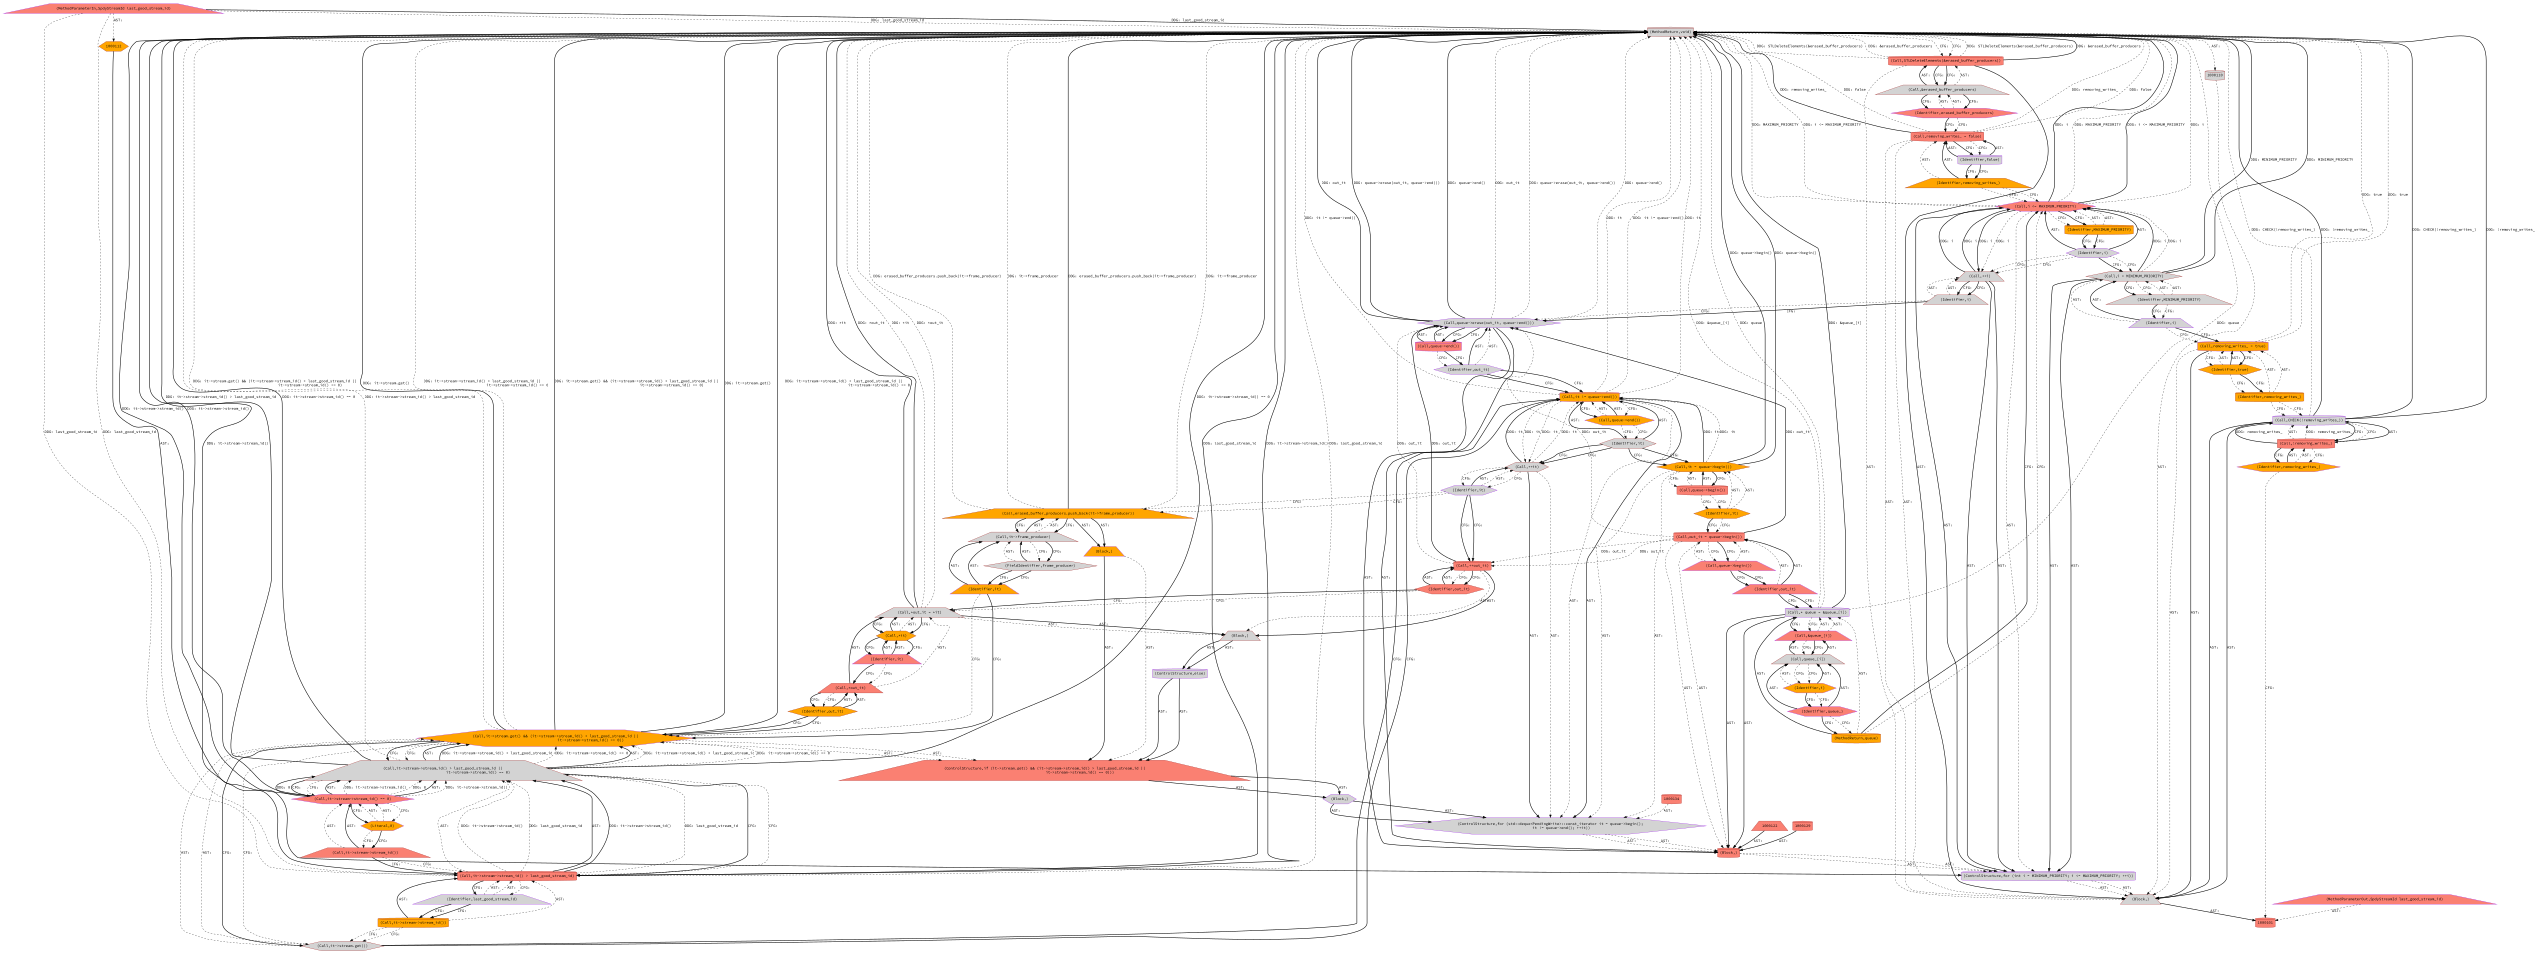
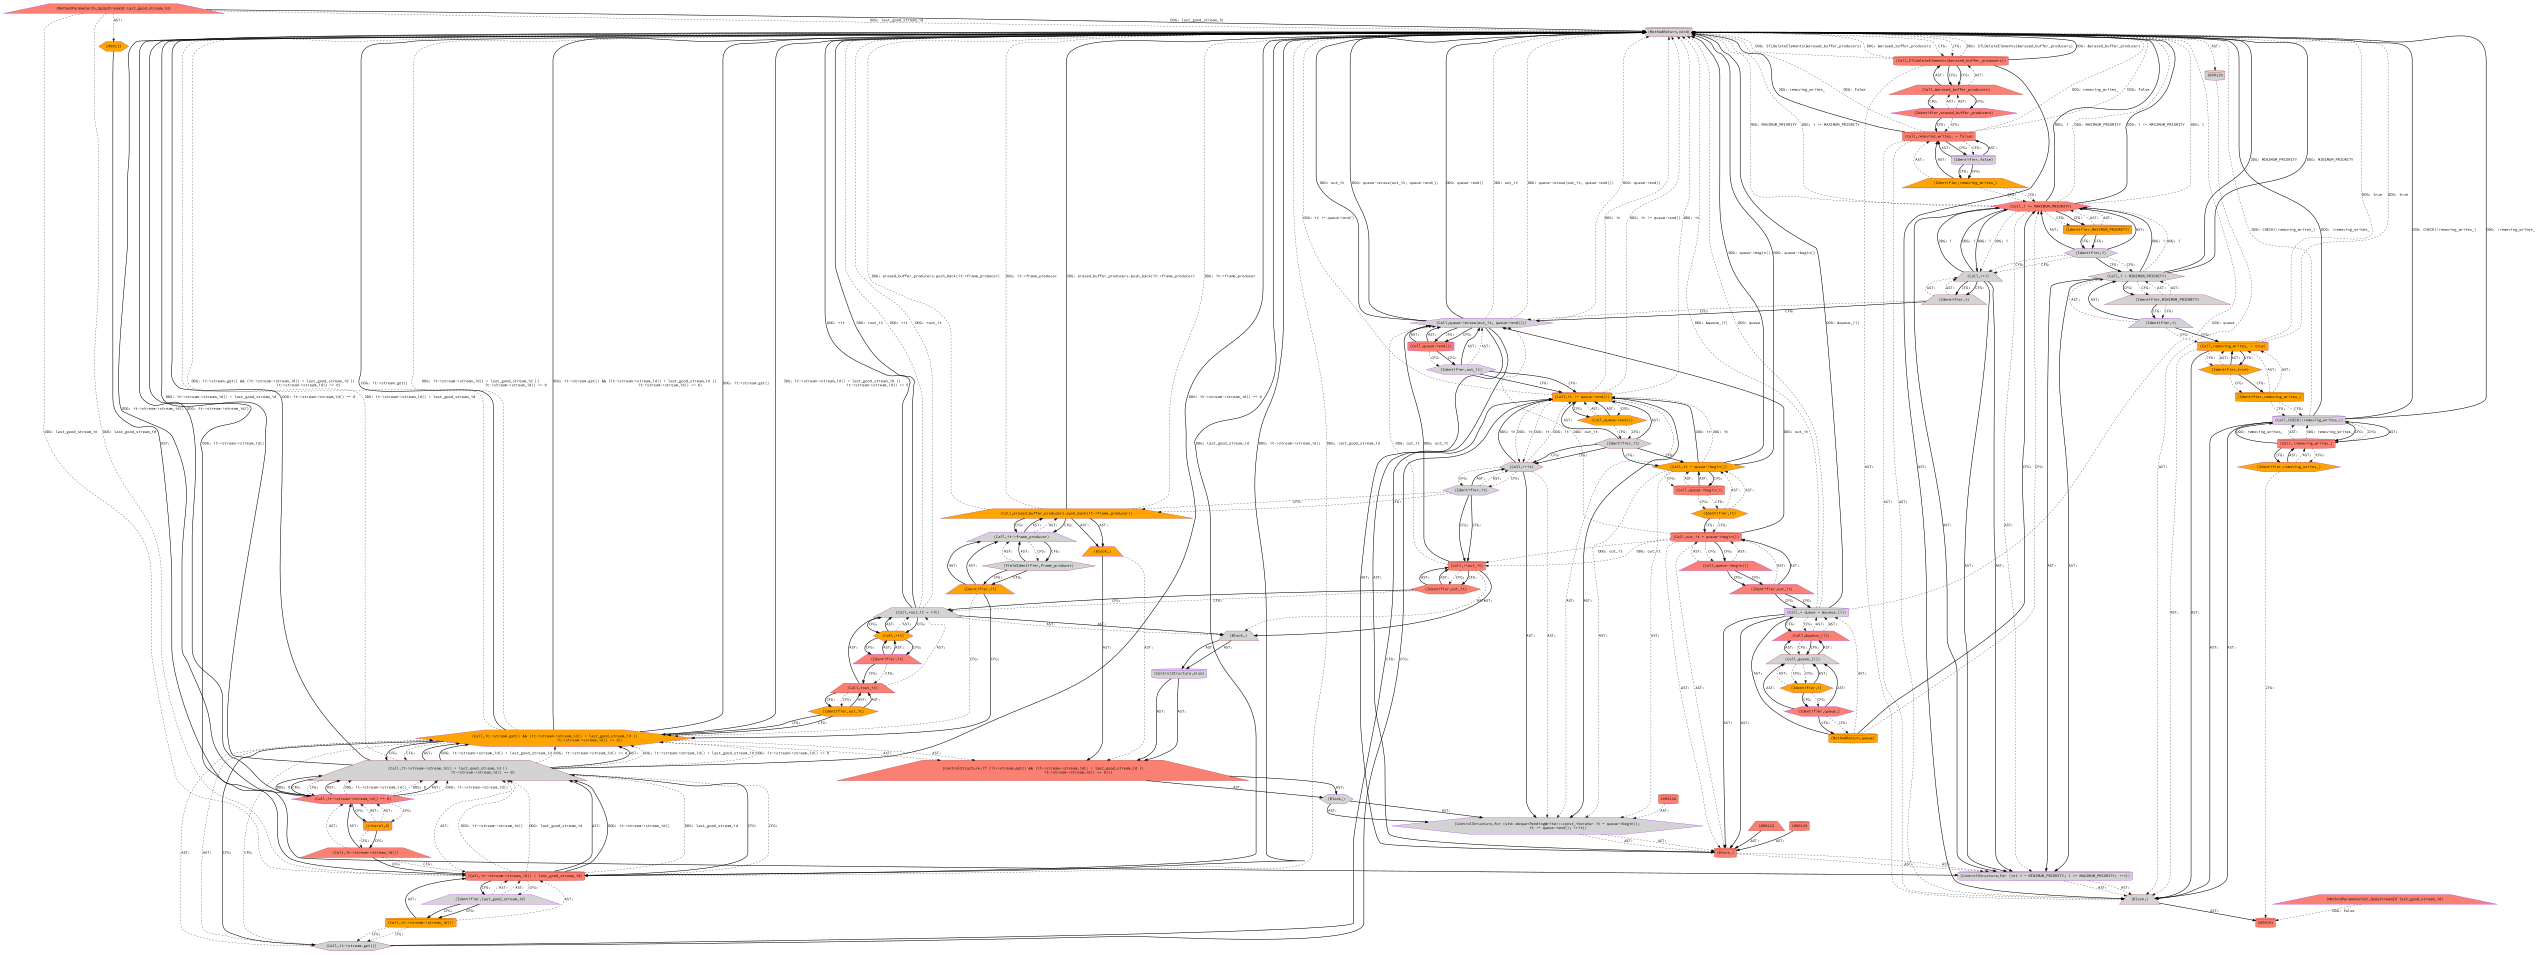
node "(Call,&erased_buffer_producers)": fillcolor lightgrey -> salmon
node "(Call,it->frame_producer)": color brown -> purple
node "(Literal,0)": shape hexagon -> cylinder
edge "(MethodParameterOut,SpdyStreamId last_good_stream_id)" -> "1000101": label "AST: " -> "DDG: false"
